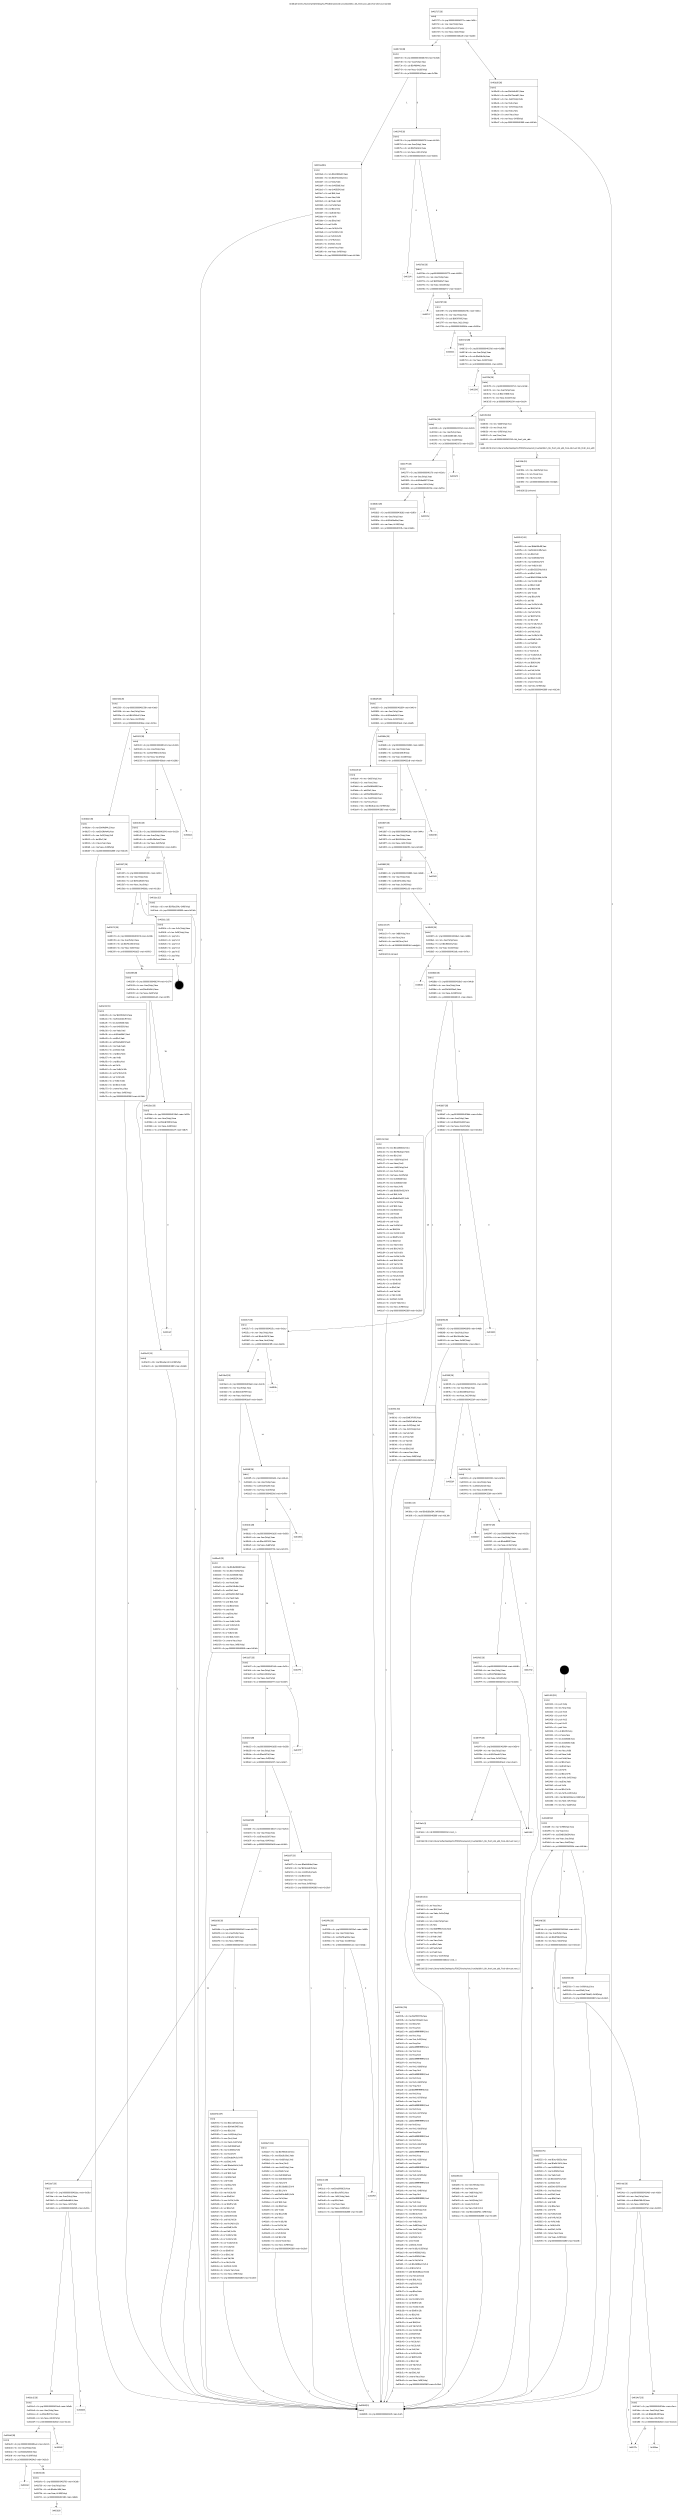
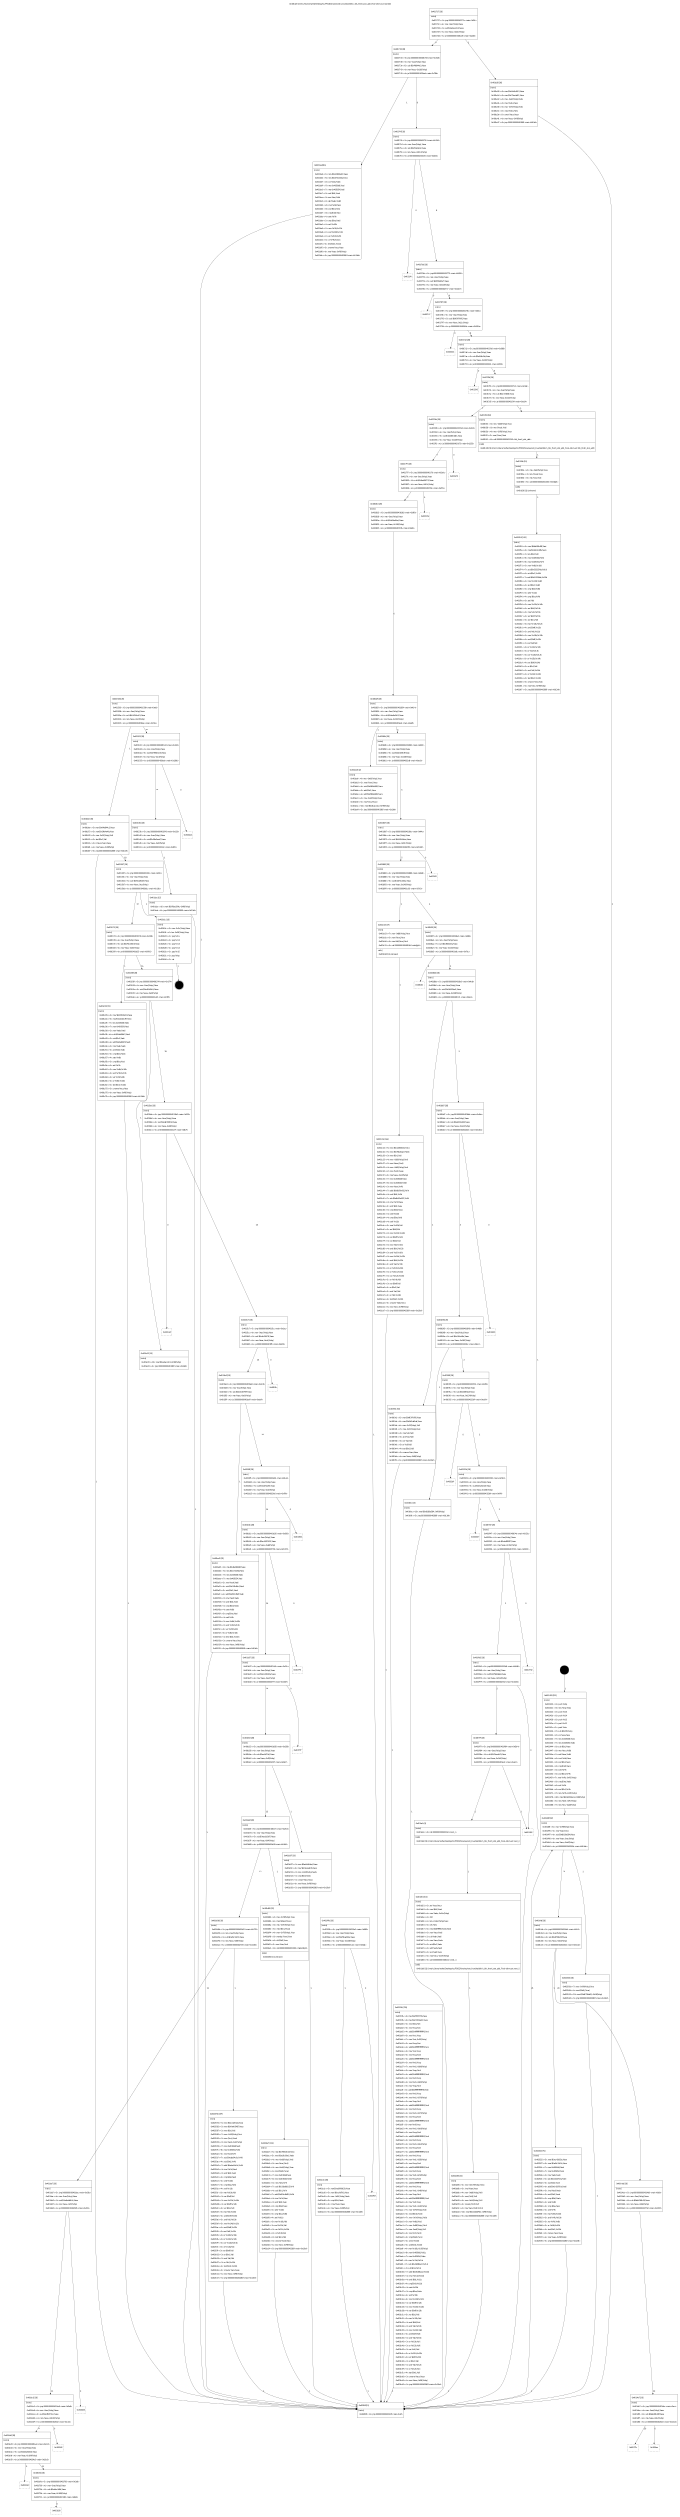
node "0x4022e8": removed
edge "0x40153b [28]" -> "0x401557 [28]": now "0x401b6e [30]" -> "0x401557 [28]"
edge "0x401573 [28]" -> "0x401d25 [91]": added, label "1"
edge "0x4018d7 [28]" -> "0x4015c7 [28]": now "0x4015ab [28]" -> "0x4015c7 [28]"
node "0x401d80 [39]": added
edge "0x401e19 [15]" -> "0x40280f [5]": removed, label "1"
edge "0x4014cb [28]" -> "0x40271d": removed, label "0"
